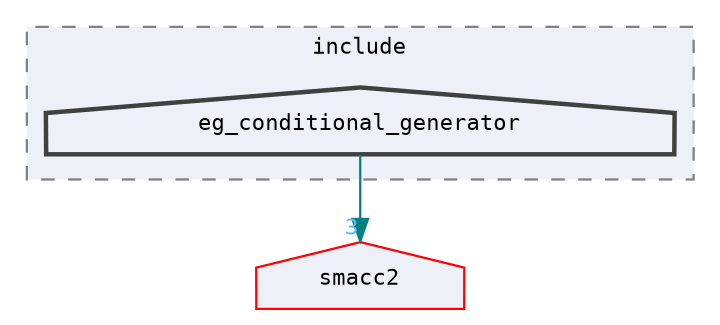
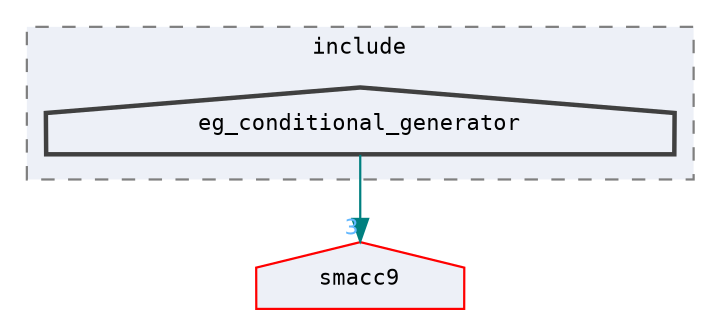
node "smacc2": label "smacc2" -> "smacc9"
